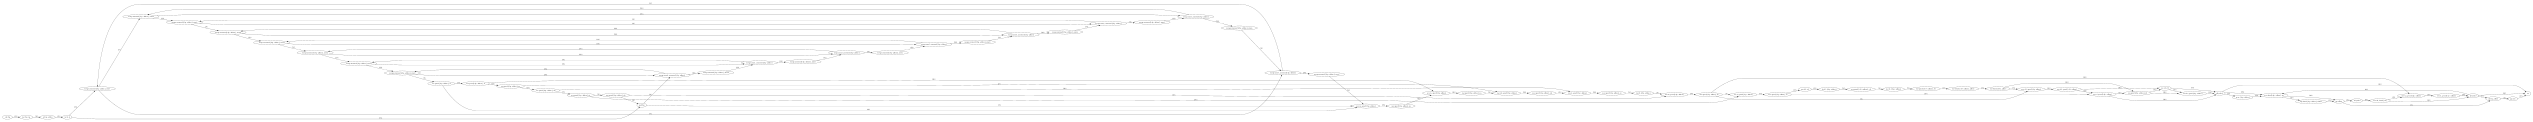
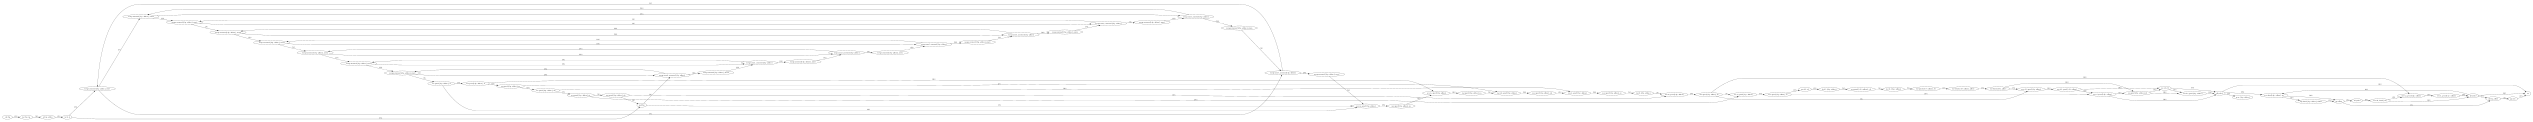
edge "lea rcx , [ rbp - address ]" -> "mov dword [ rbp - address ] , eax": removed, label "CFG"
